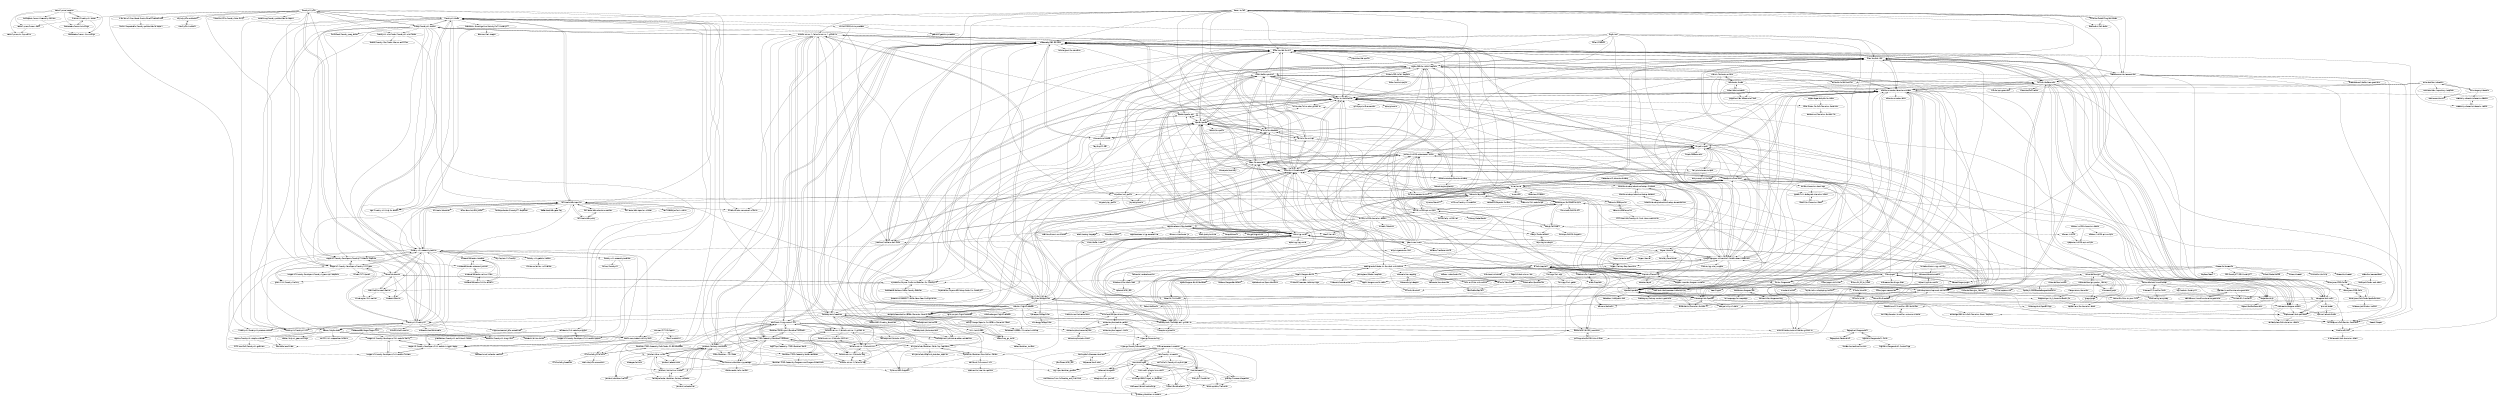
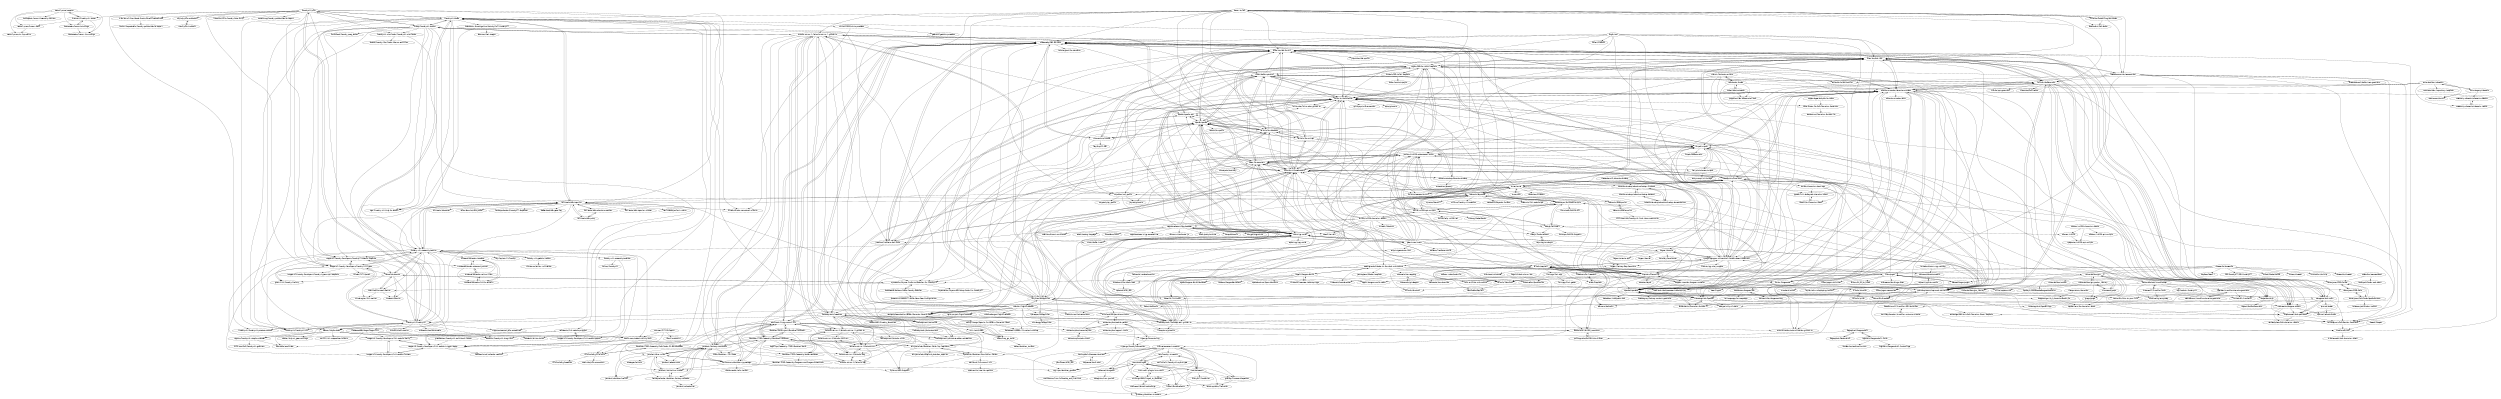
edge "AshleyMoni/Lancer-Community-Edition" -> "Kuenaimaku/lancer-tta-configs": now "Kuenaimaku/lancer-briefings" -> "Kuenaimaku/lancer-tta-configs"
node "bencodrington/phanary": label "bencodrington/phanary" -> "automation/phanary"
edge "kinkofer/FightClub5eXML" -> "5e-bits/5e-srd-api": now "kinkofer/FightClub5eXML" -> "Croebh/Avrae-Customizations"
edge "incomingstick/OpenRPG" -> "adventurerscodex/adventurerscodex": now "incomingstick/OpenRPG-App" -> "adventurerscodex/adventurerscodex"
